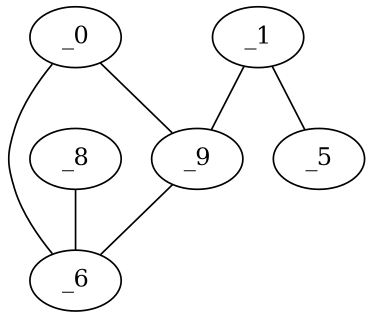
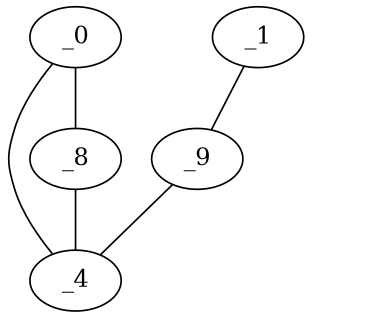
edge "_0" -- "_9": now "_0" -- "_8"
node "_5": removed
node "_6": label "_6" -> "_4"
